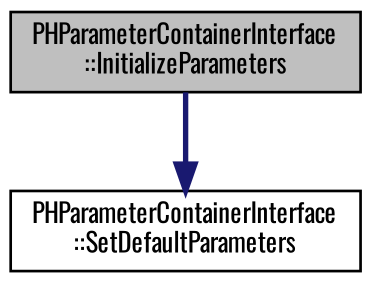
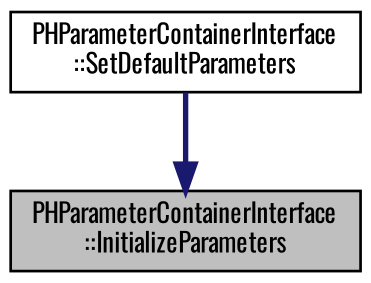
edge "PHParameterContainerInterface ::InitializeParameters" -> "PHParameterContainerInterface ::SetDefaultParameters": reversed
